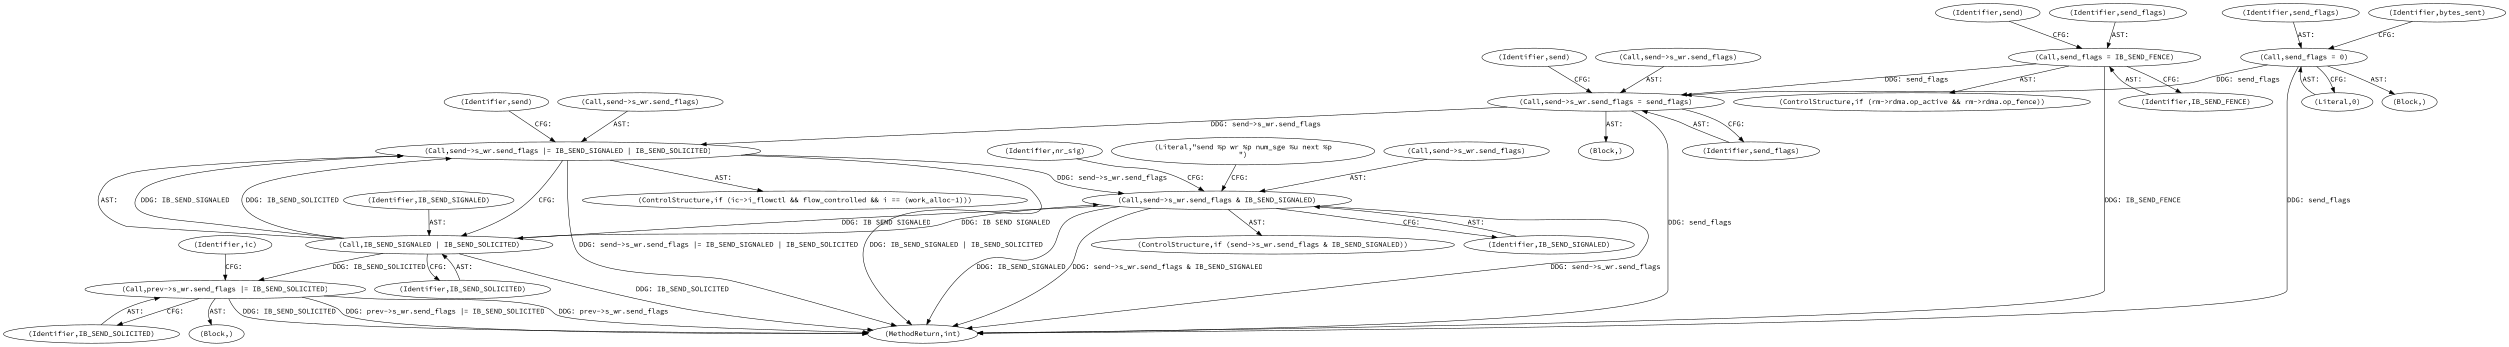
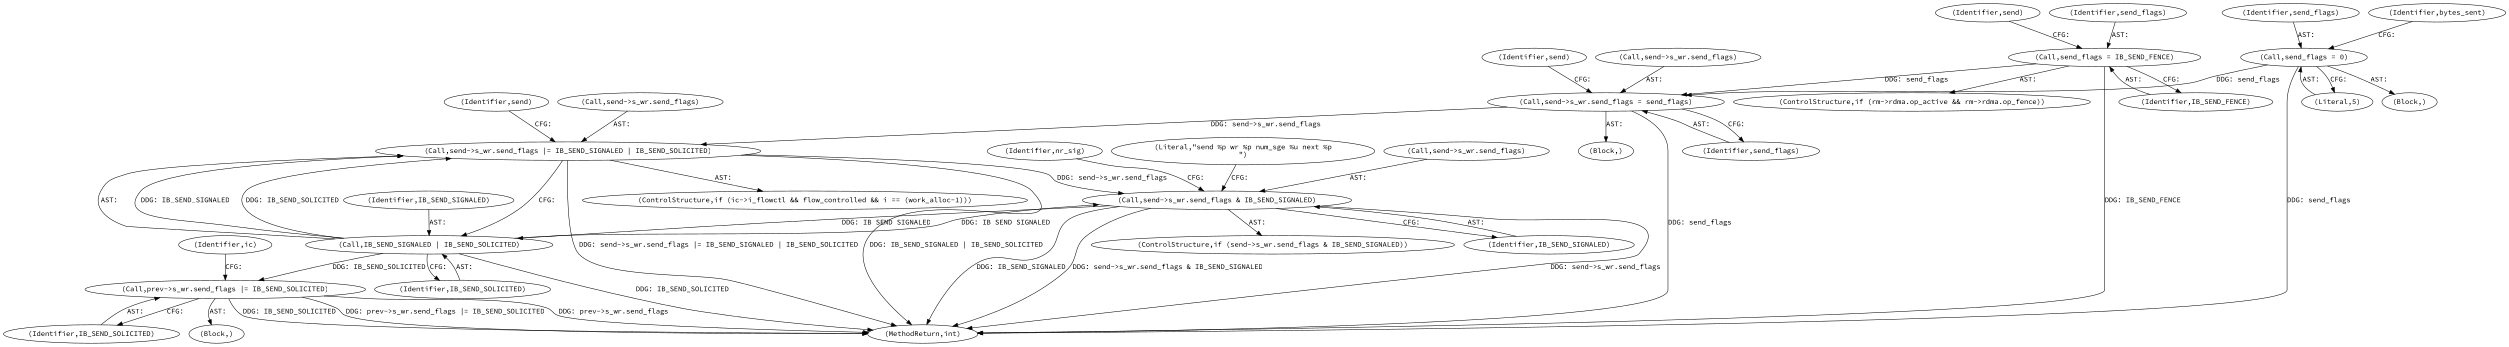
node "(Literal,0)": label "(Literal,0)" -> "(Literal,5)"
